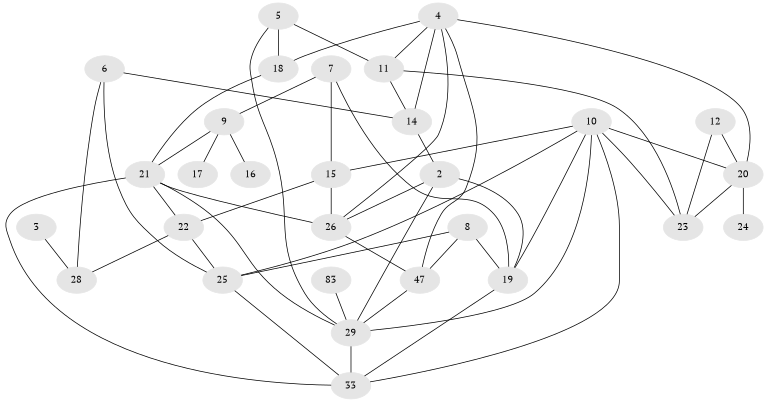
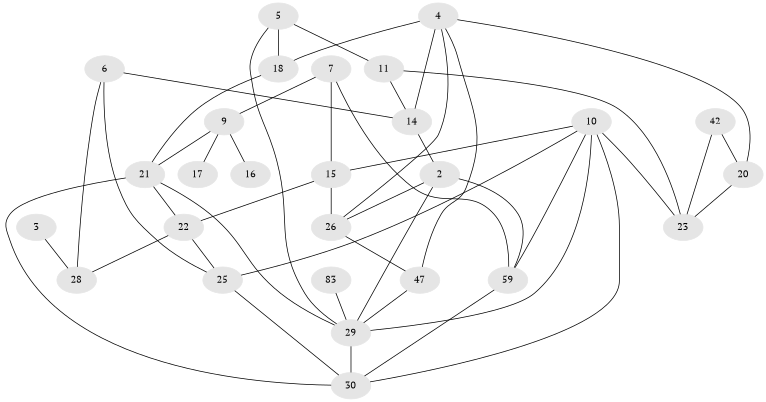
edge "4" -- "11": removed
node "12": label "12" -> "42"
edge "10" -- "20": removed
edge "21" -- "26": removed
node "8": removed
node "24": removed
node "19": label "19" -> "59"
node "33": label "33" -> "30"
